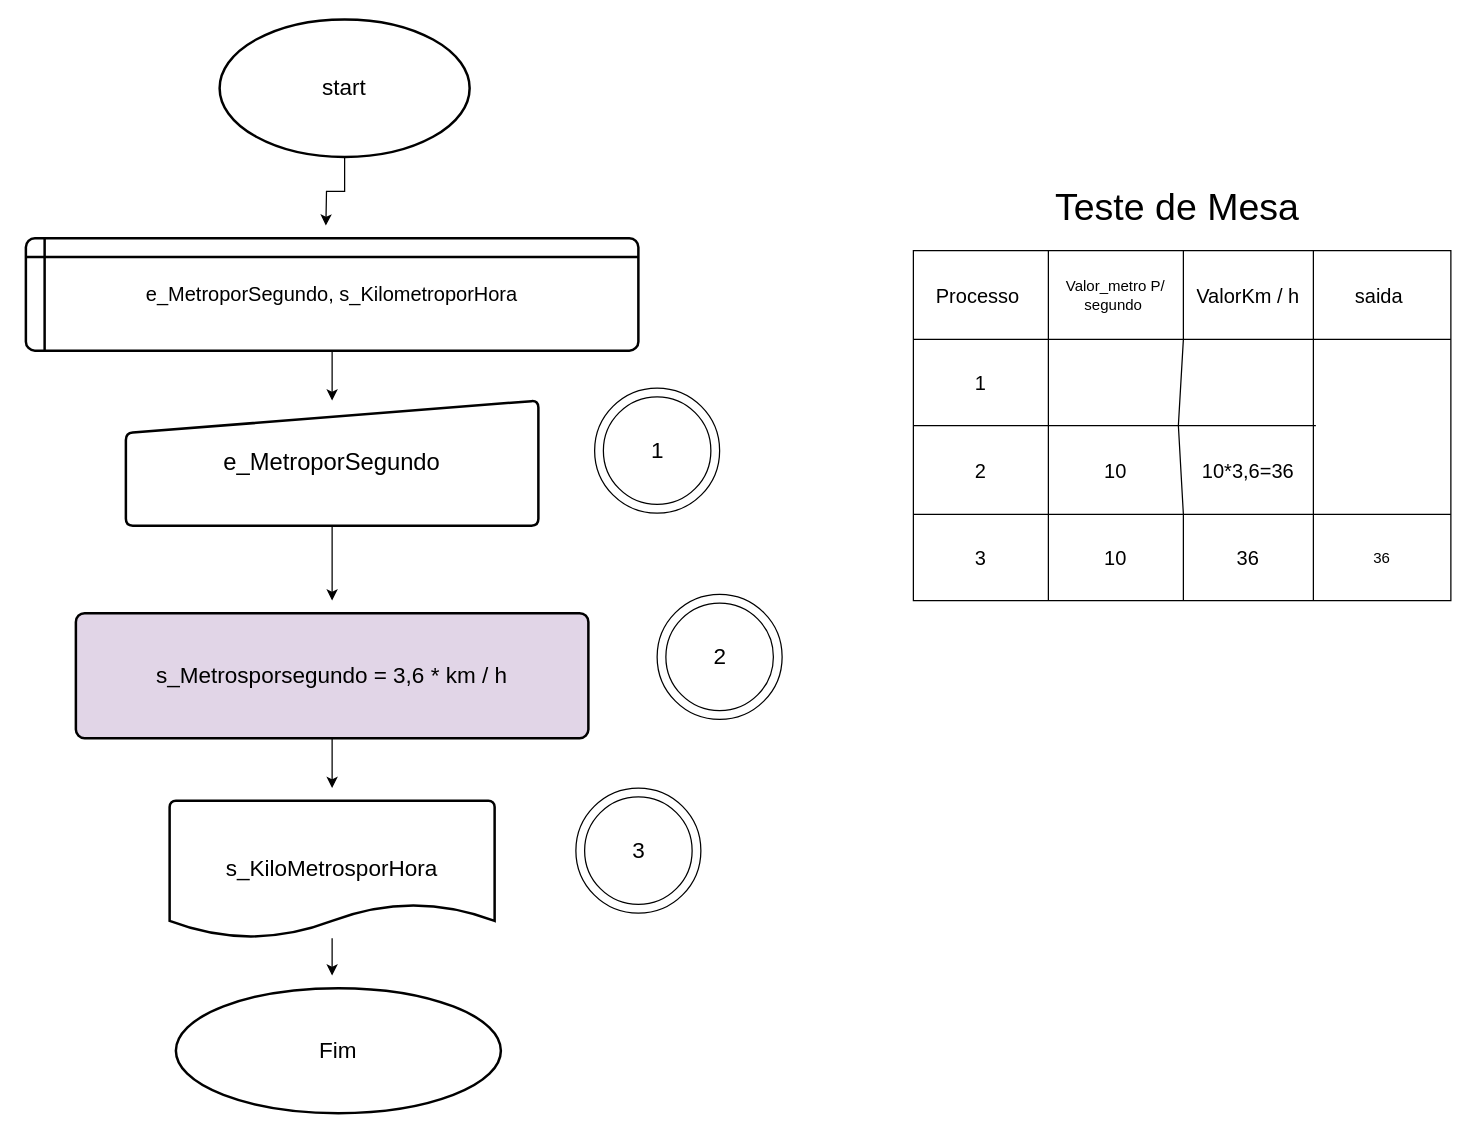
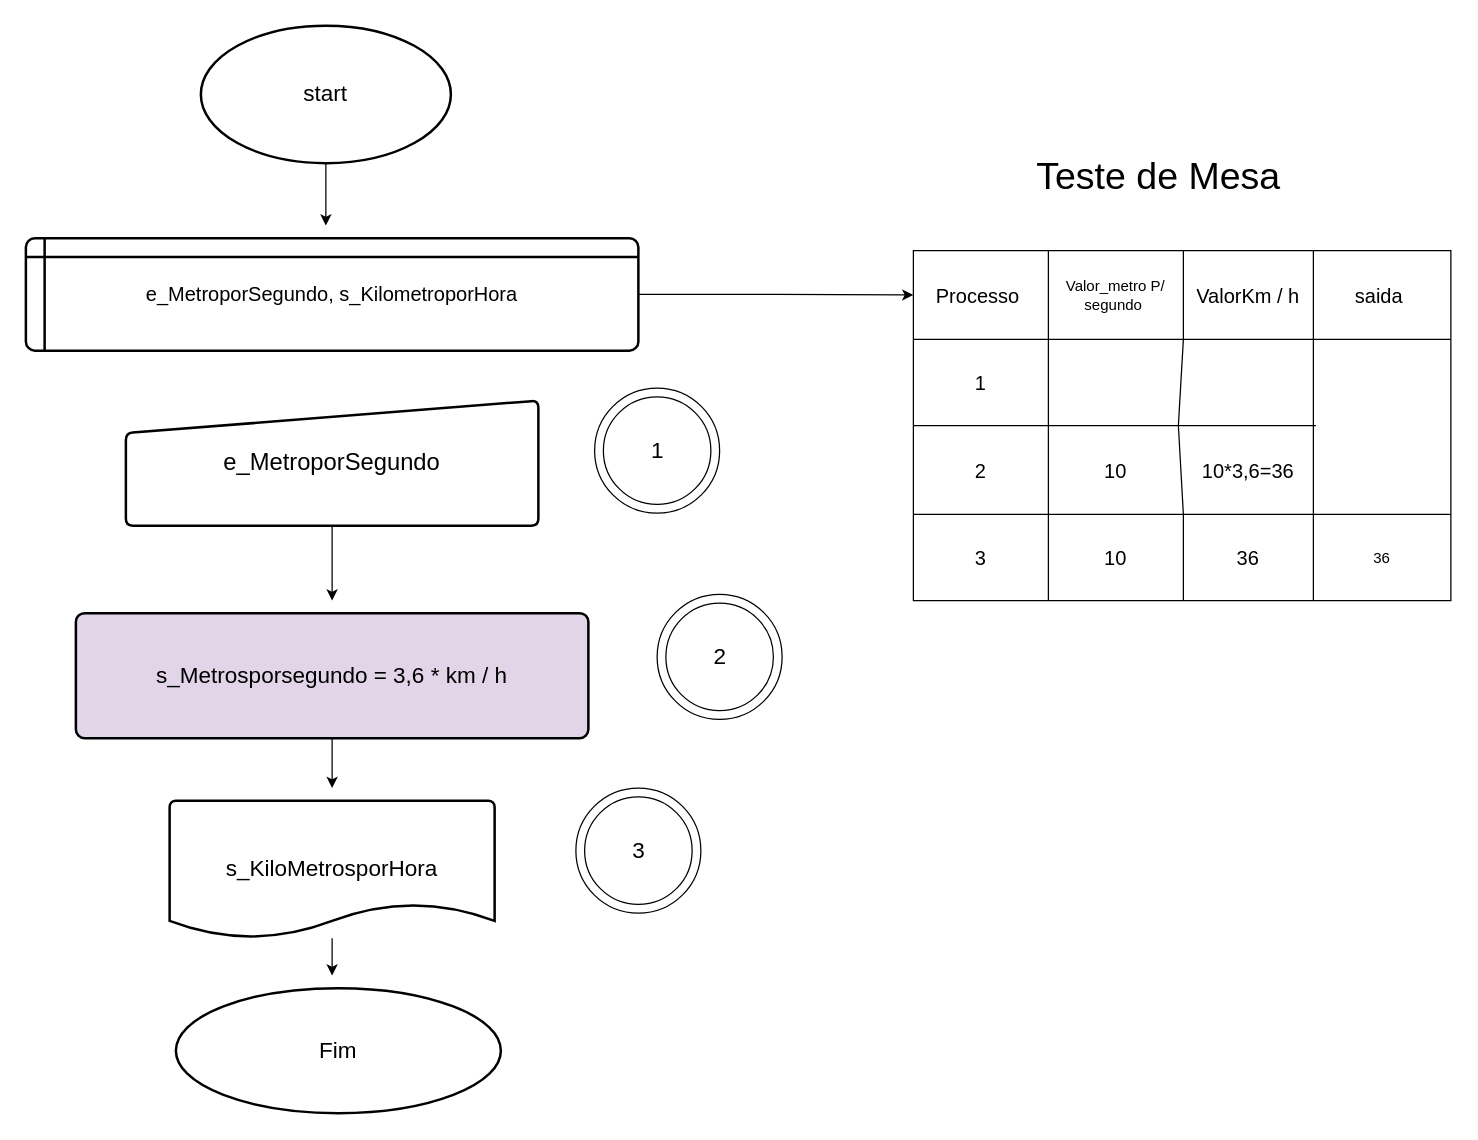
node "start": moved (344, 88) -> (326, 94)
node "Teste de Mesa": moved (1182, 207) -> (1163, 176)
edge "e_MetroporSegundo, s_KilometroporHora" -> "e_MetroporSegundo": now "e_MetroporSegundo, s_KilometroporHora" -> "Processo"
